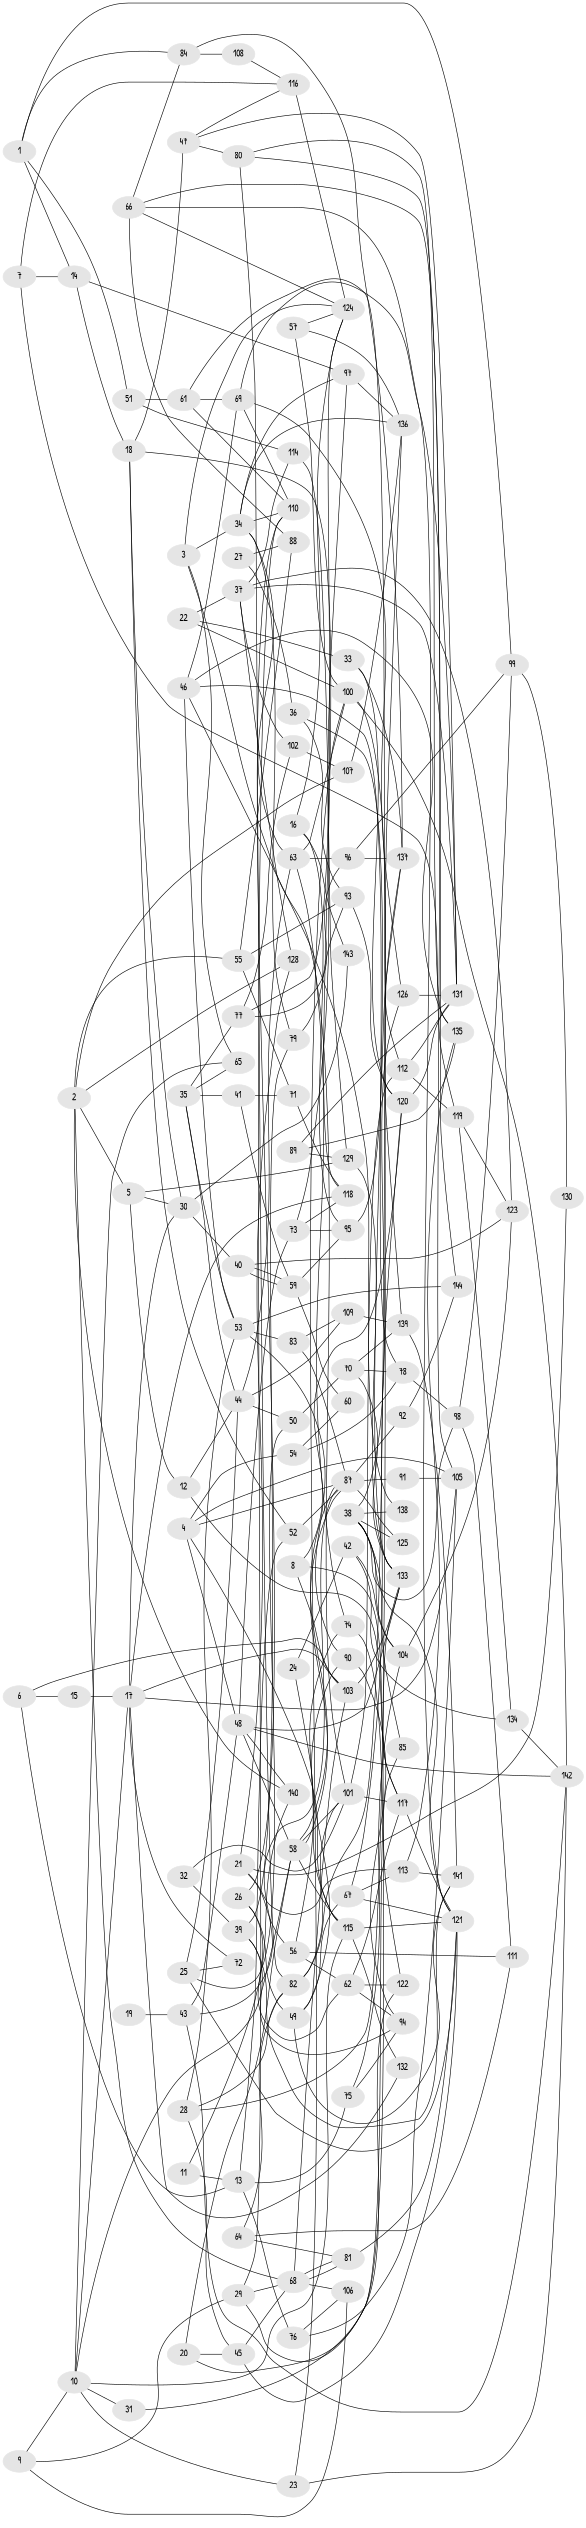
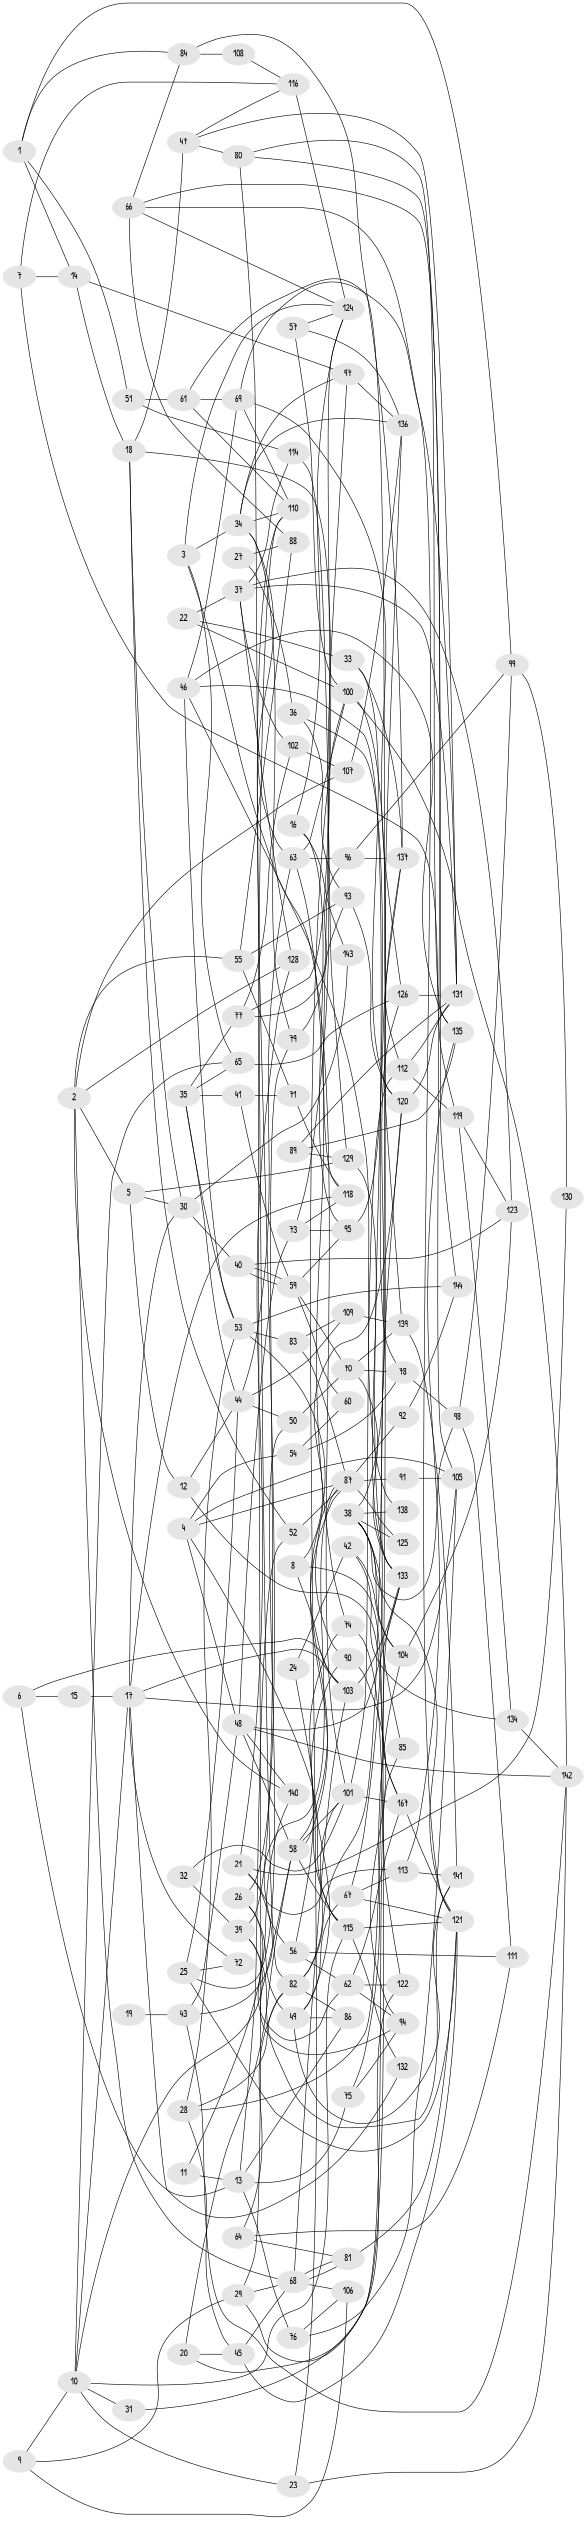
edge "126" -- "65": added
edge "59" -- "70": added
node "117": label "117" -> "167"
node "86": added
